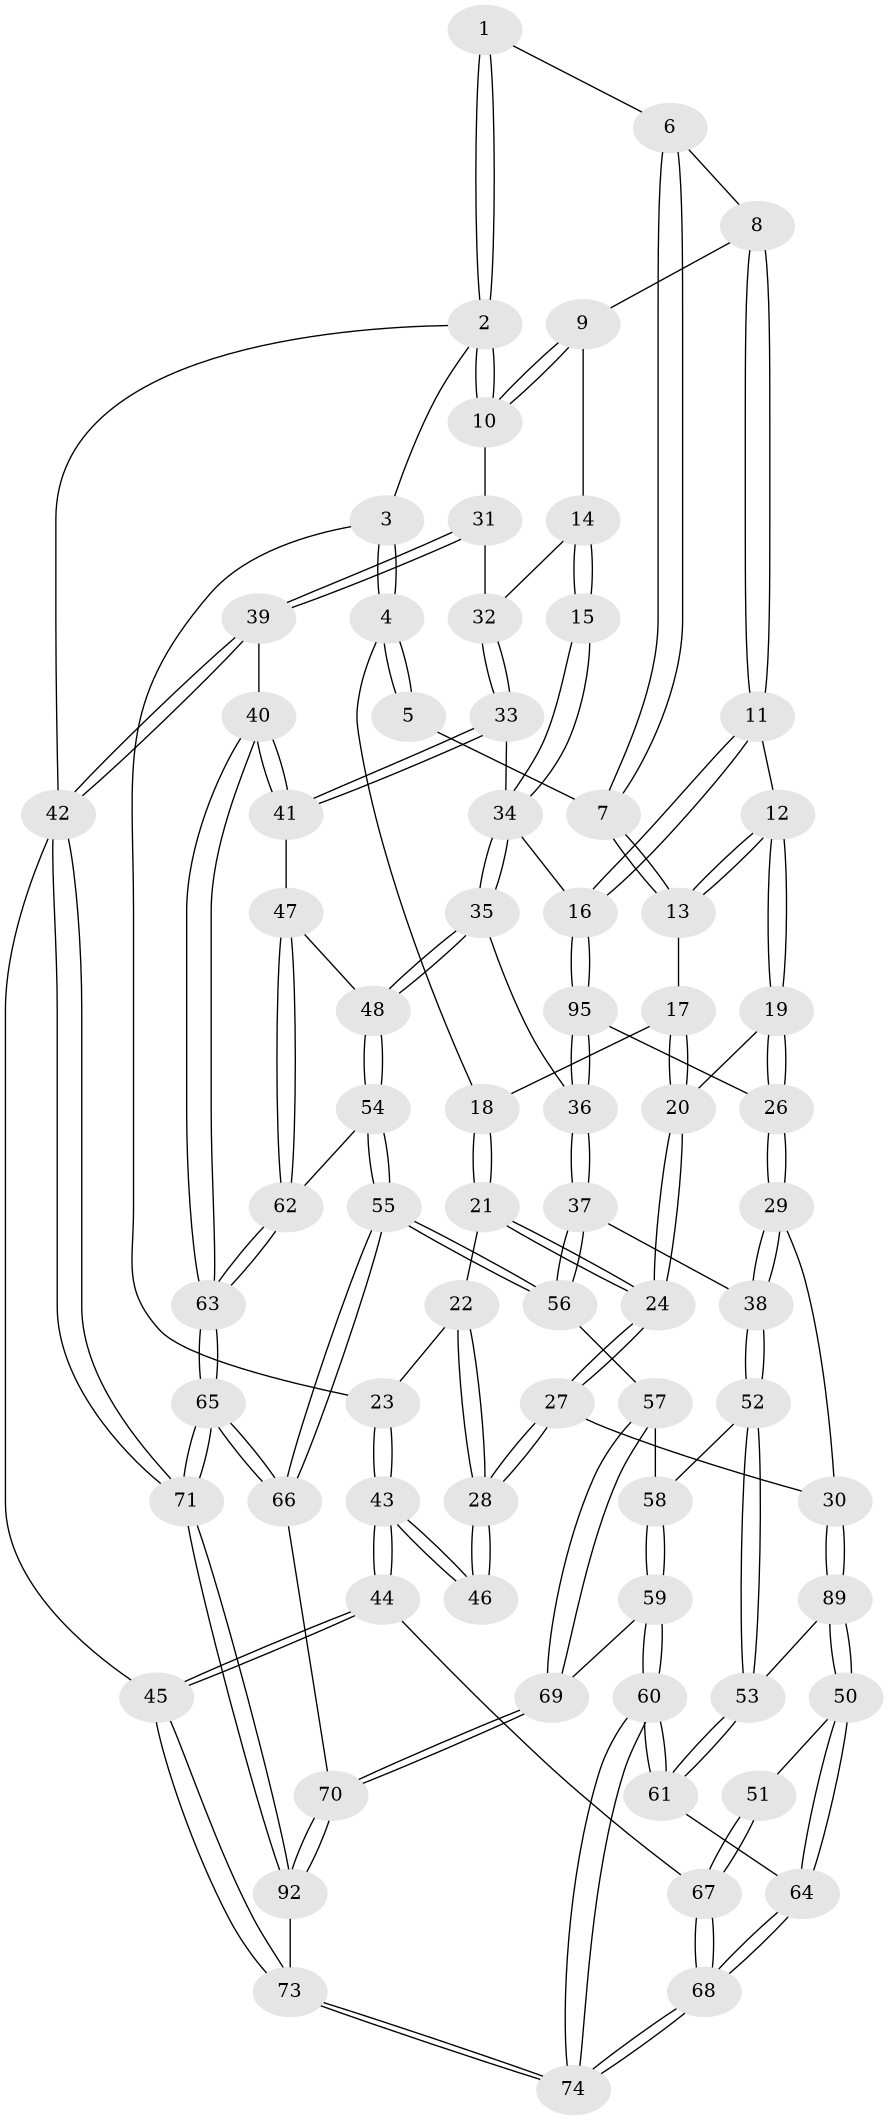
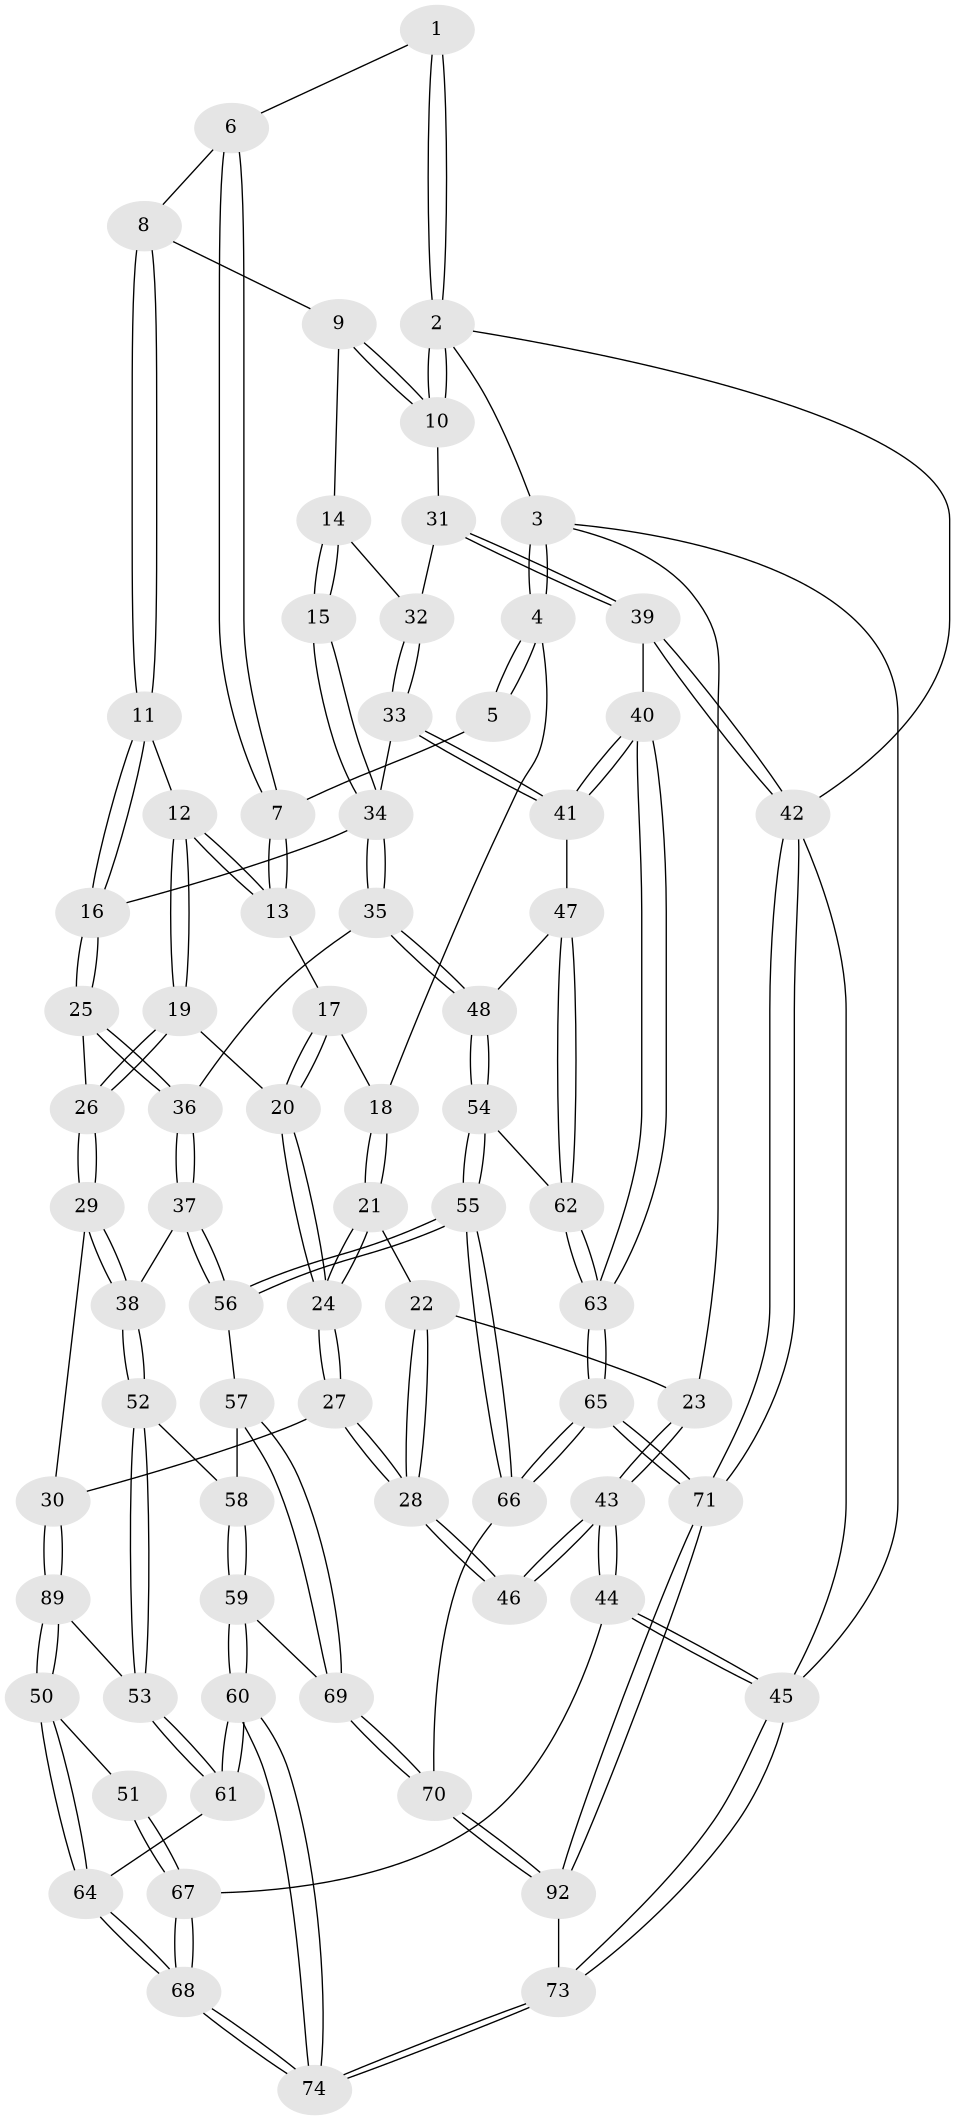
edge "3" -- "45": added
node "95": label "95" -> "25"
